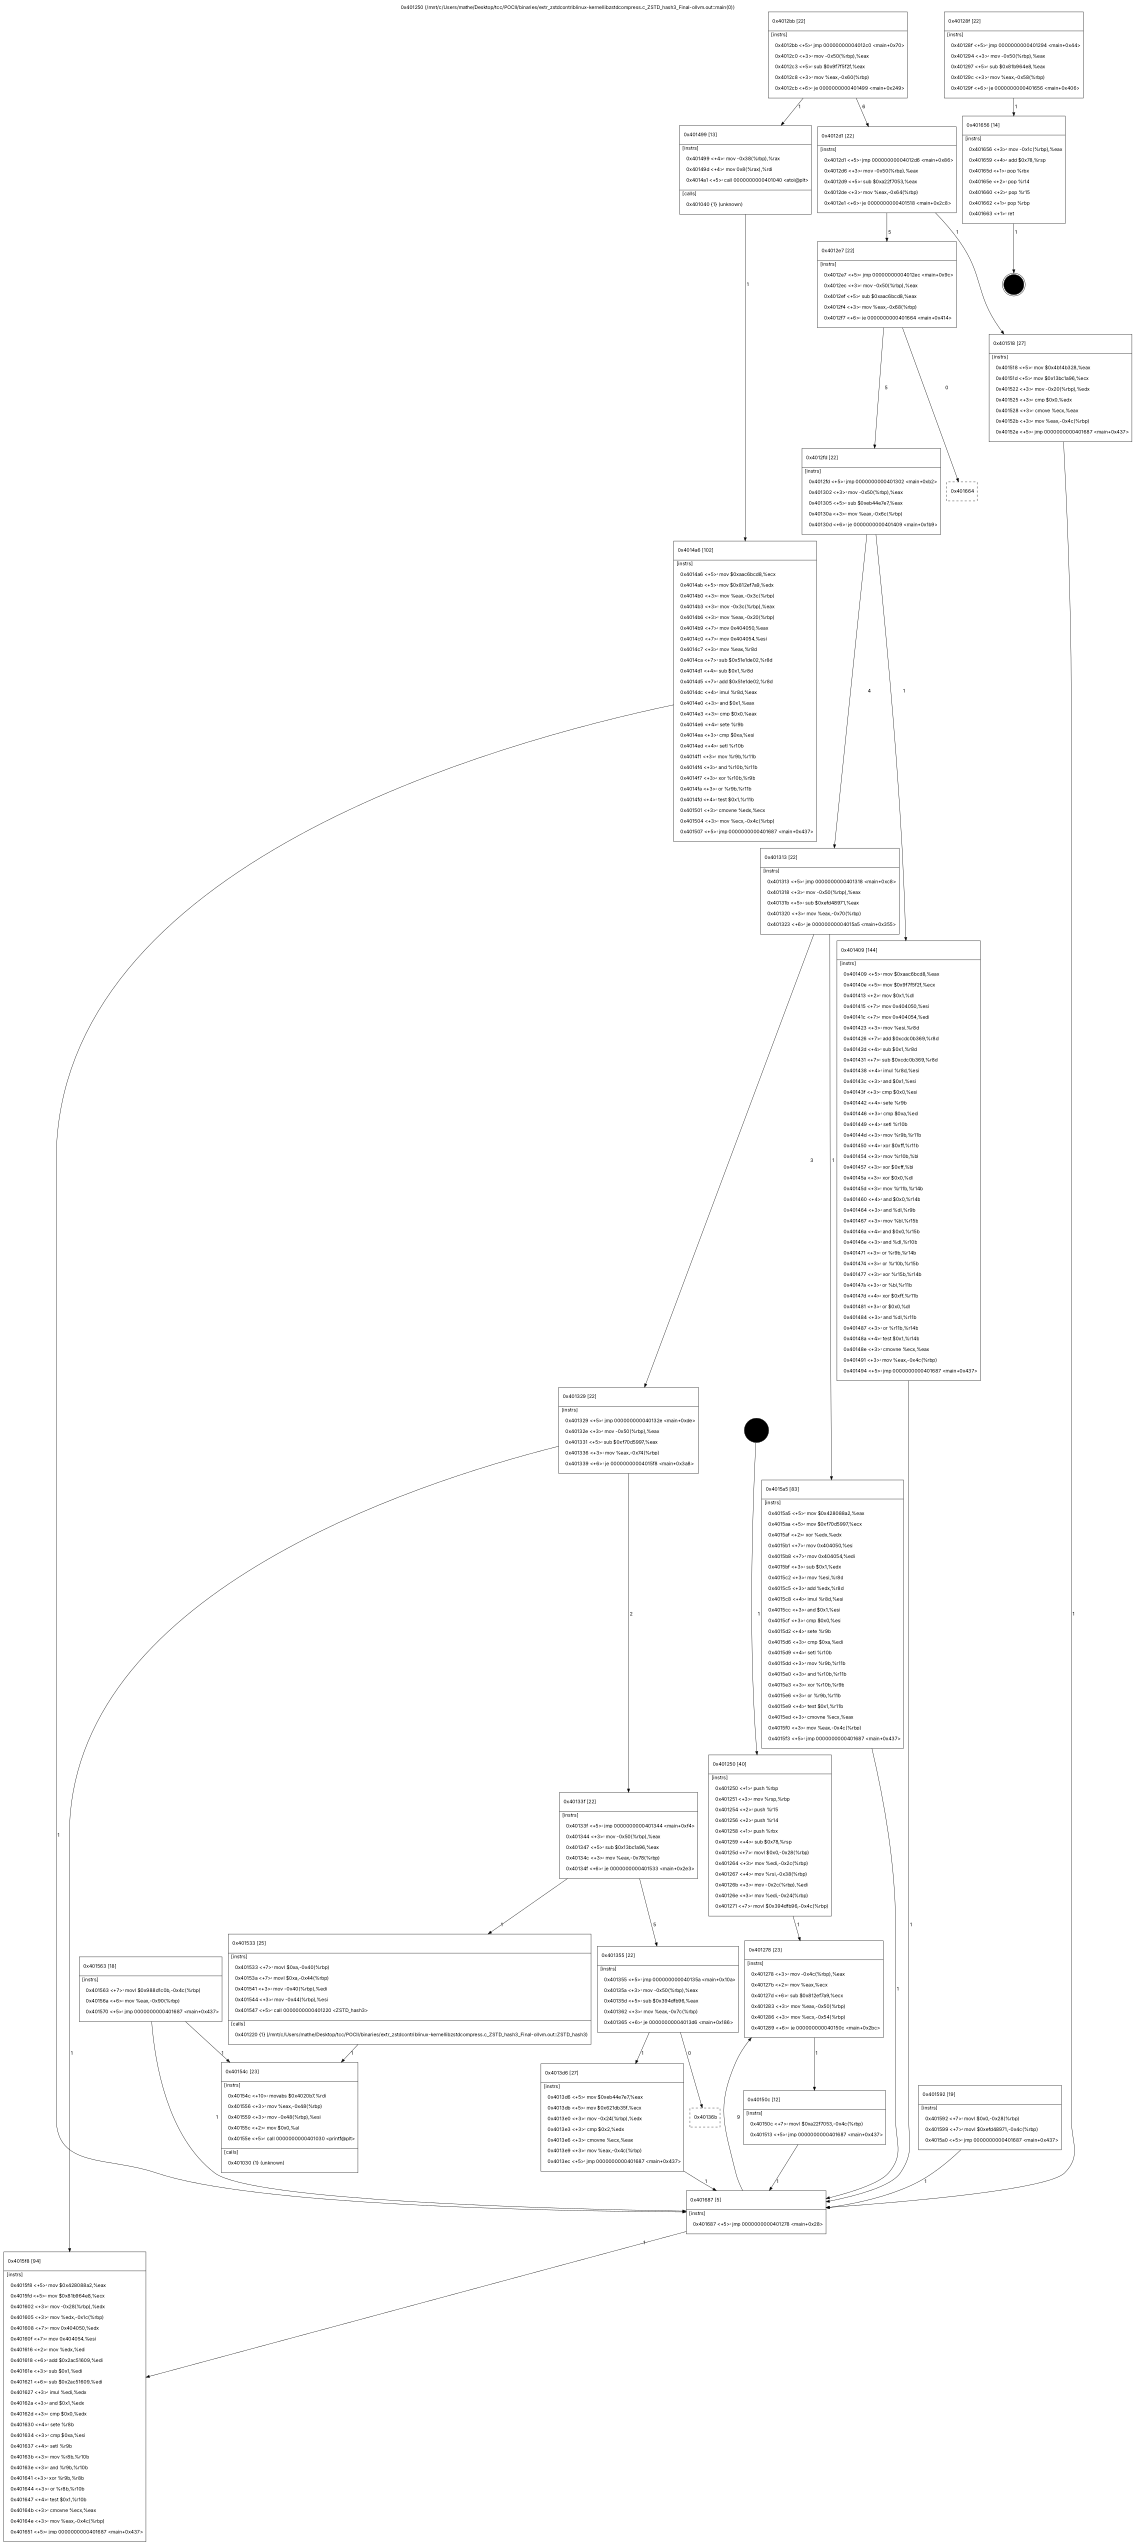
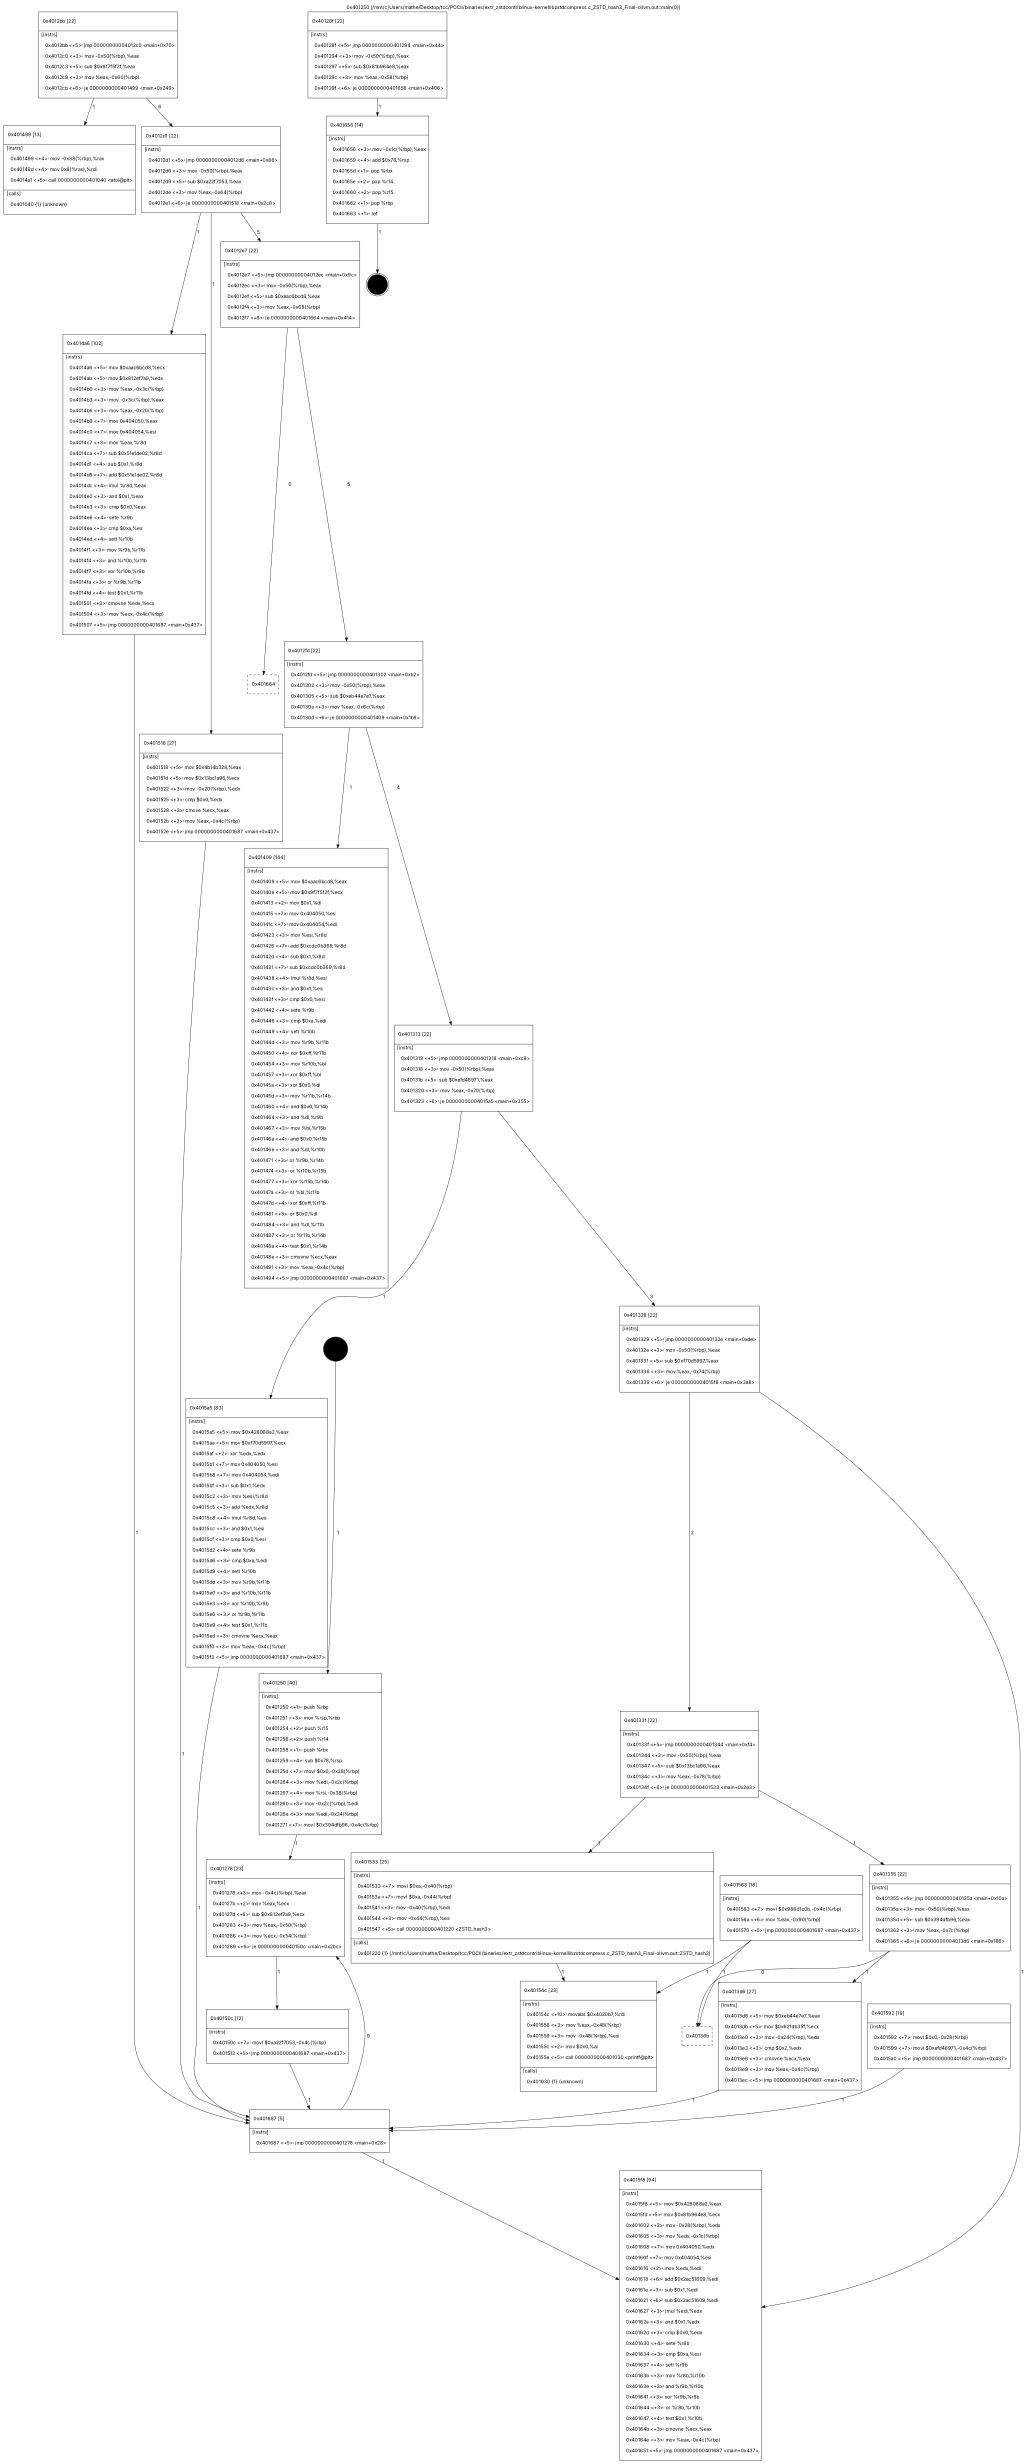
edge "0x401499 [13]" -> "0x4014a6 [102]": now "0x4012d1 [22]" -> "0x4014a6 [102]"
edge "0x401409 [144]" -> "0x401687 [5]": removed, label "1"
edge "0x40133f [22]" -> "0x401355 [22]": label " 5" -> " 1"
edge "0x401563 [18]" -> "0x401687 [5]": now "0x401563 [18]" -> "0x40136b"
